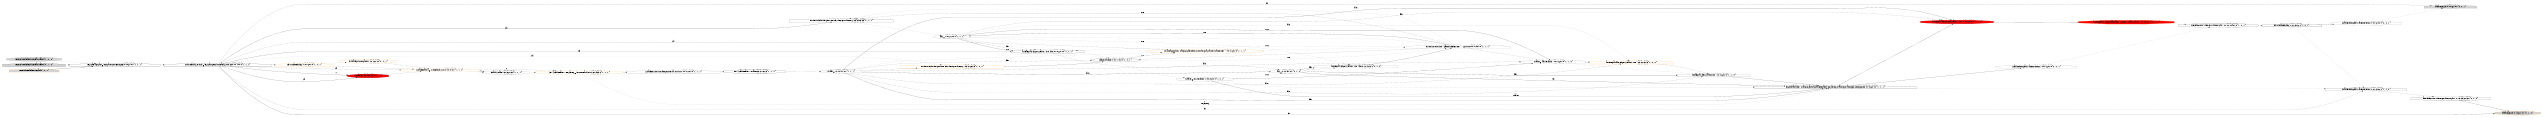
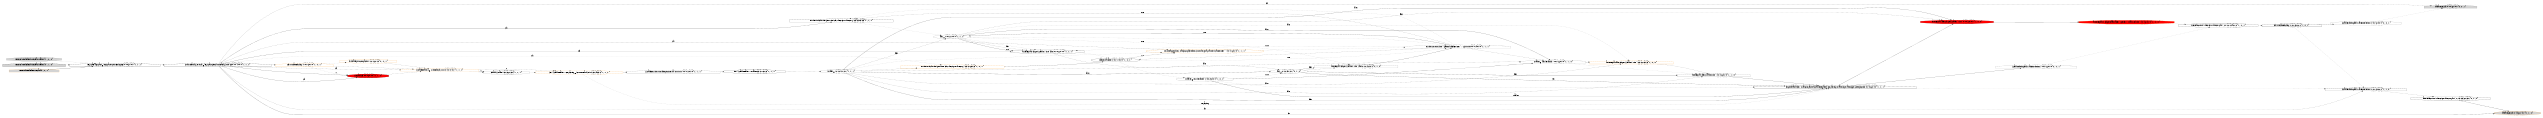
edge "files++@@@21@@@['1', '1', '1']" -> "sstables = rewriter.finish()@@@26@@@['1', '1', '0']": label "true" -> "files"
edge "int files = 1@@@12@@@['1', '1', '1']" -> "scanner.hasNext()@@@17@@@['1', '0', '1']": now "int files = 1@@@12@@@['1', '1', '1']" -> "files++@@@21@@@['1', '1', '1']"
